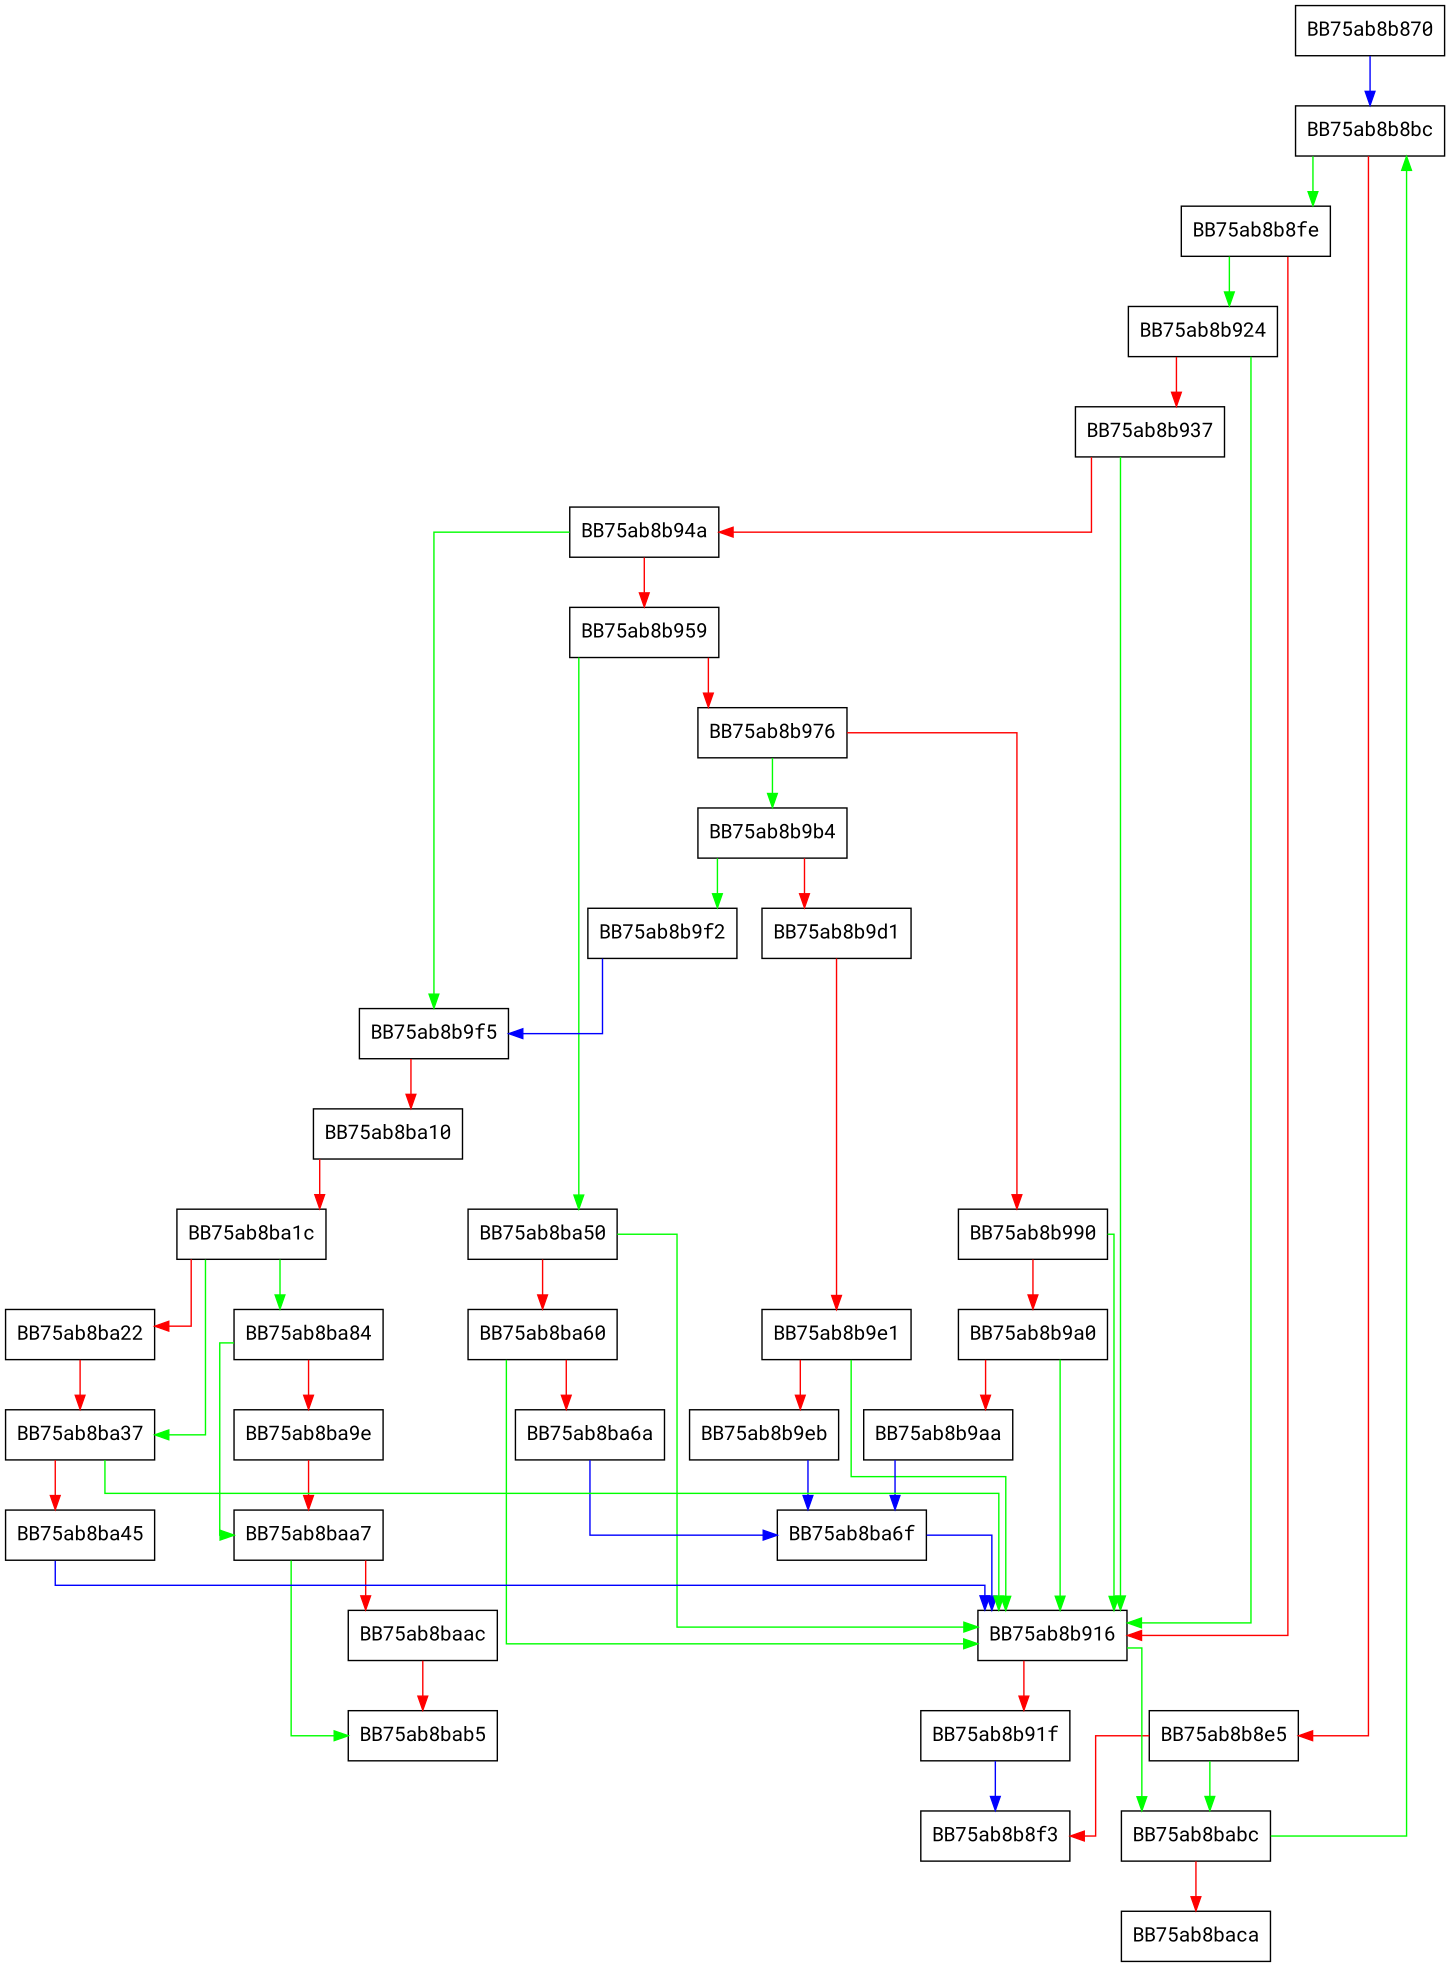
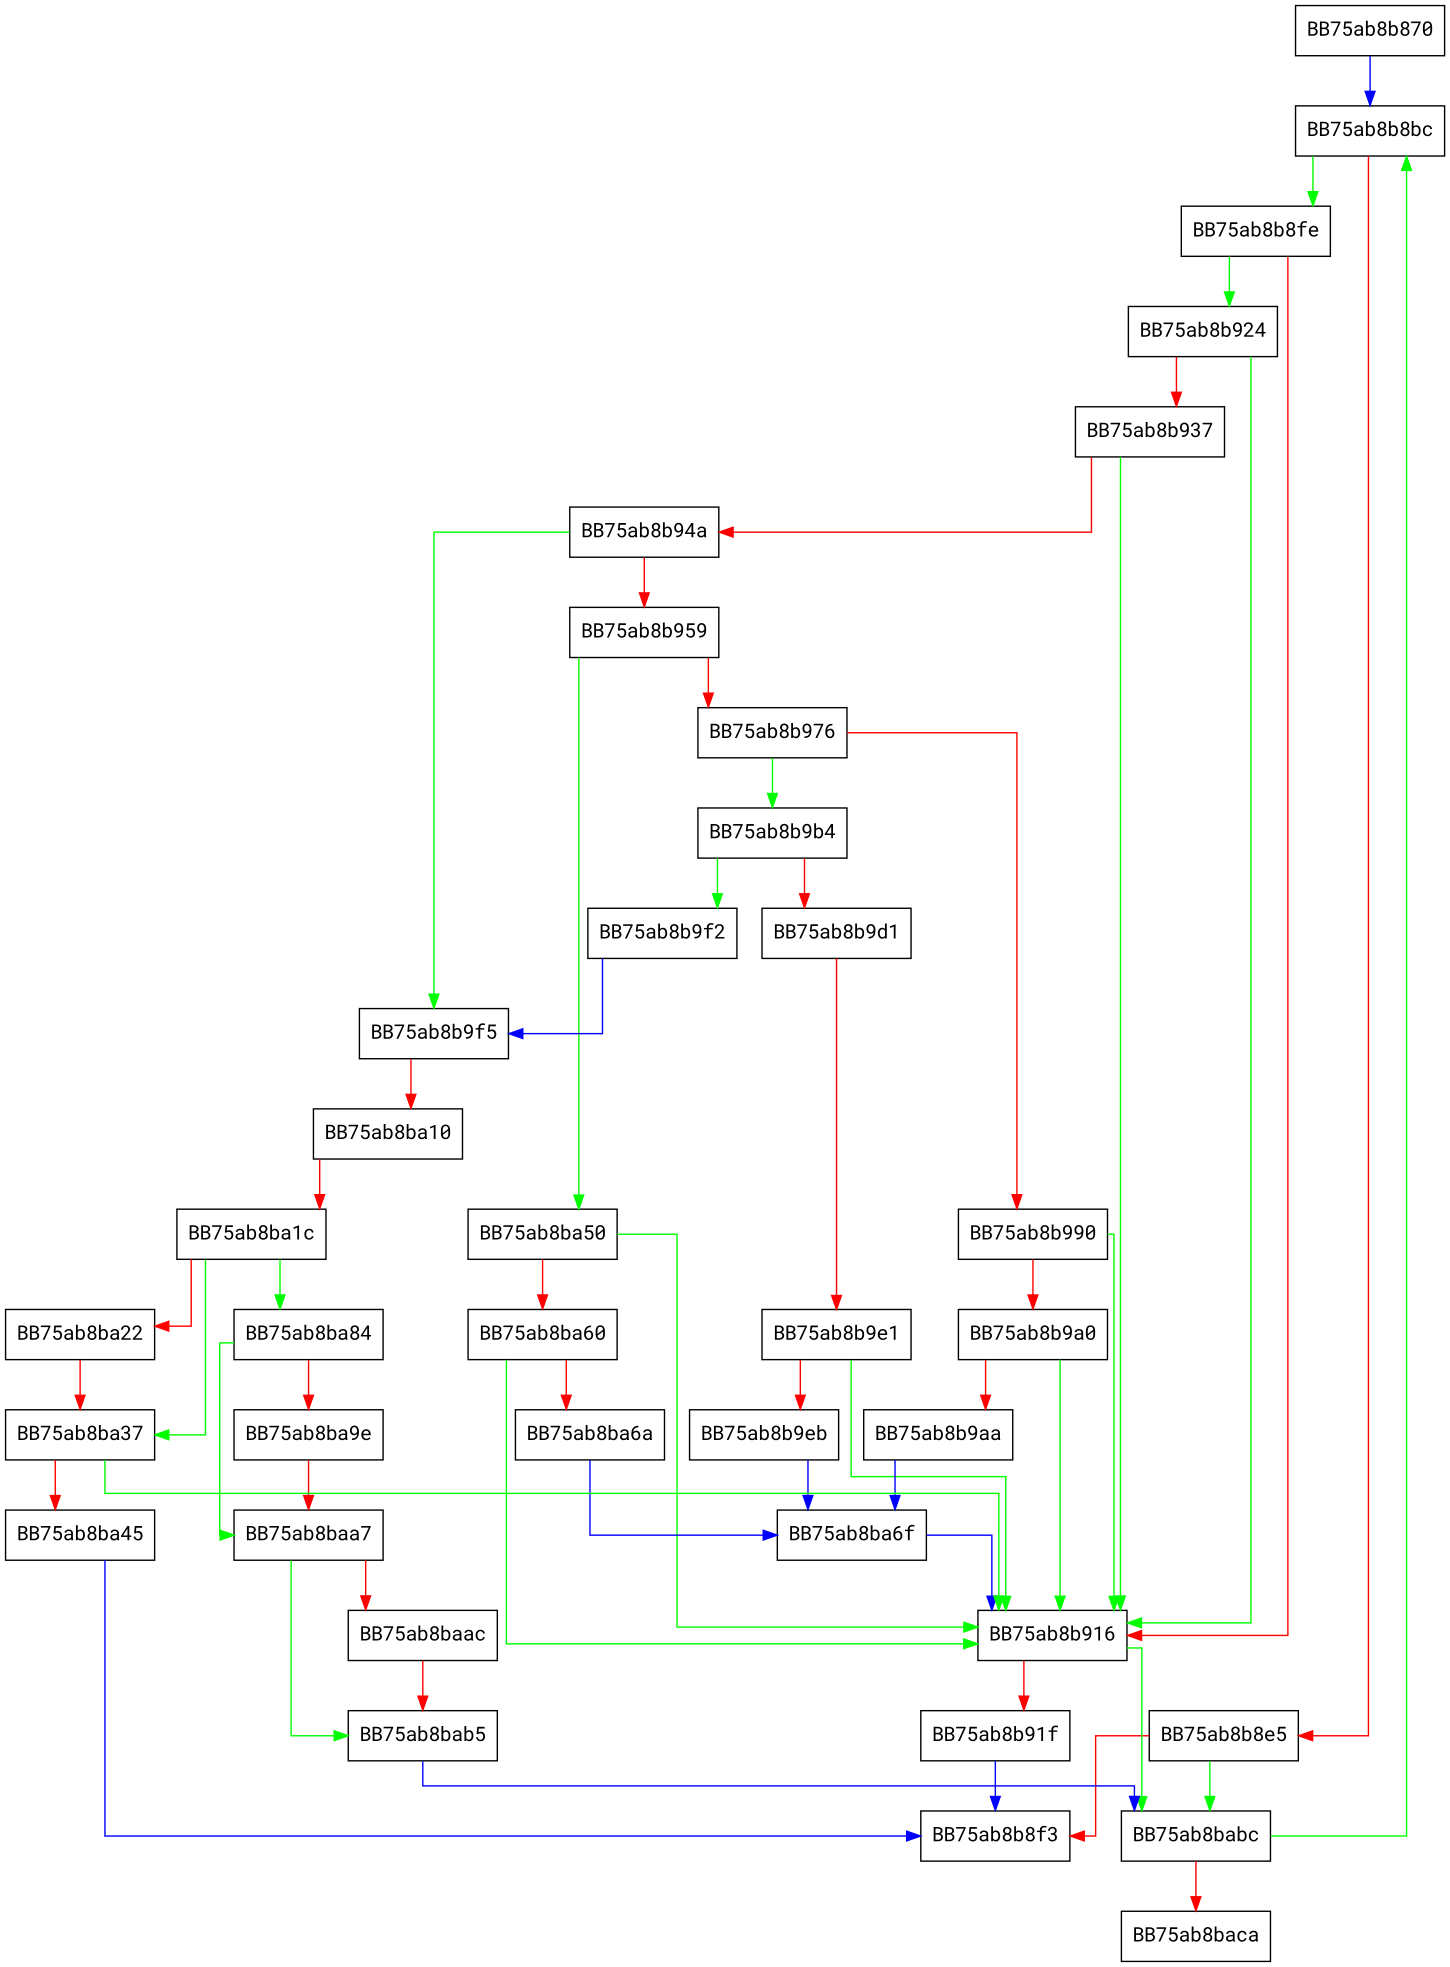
edge "BB75ab8ba45" -> "BB75ab8b916": now "BB75ab8ba45" -> "BB75ab8b8f3"
edge "BB75ab8bab5" -> "BB75ab8babc": added
